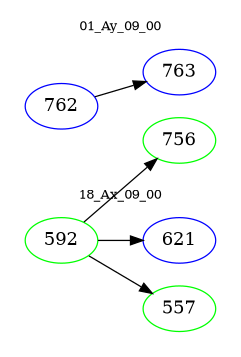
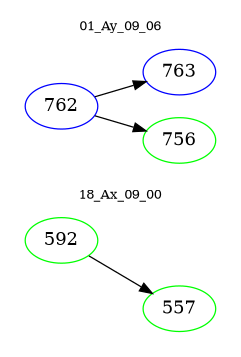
cluster "01_Ay_09_00": label "01_Ay_09_00" -> "01_Ay_09_06"
edge "592" -> "756": now "762" -> "756"
node "621": removed
